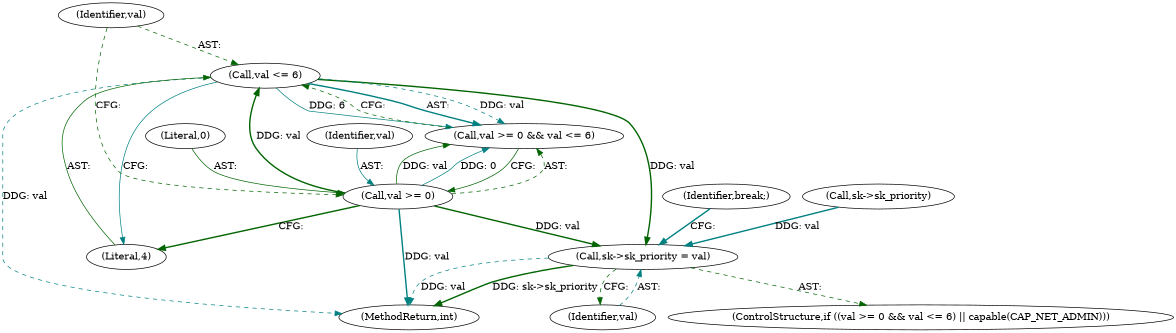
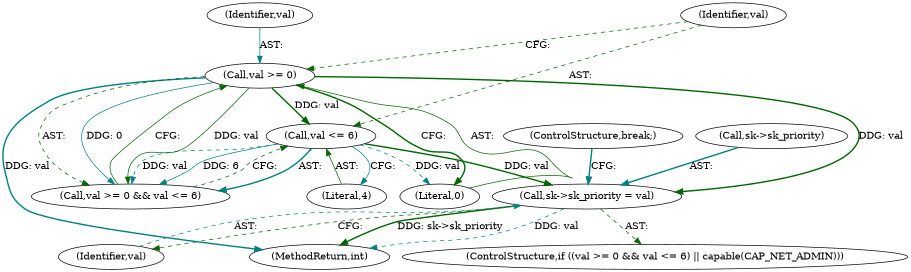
node "(Identifier,break;)": label "(Identifier,break;)" -> "(ControlStructure,break;)"
edge "(Call,val >= 0)" -> "(Literal,4)": now "(Call,val >= 0)" -> "(Literal,0)"
edge "(Call,sk->sk_priority)" -> "(Call,sk->sk_priority = val)": label "DDG: val" -> "AST: "
edge "(Call,val <= 6)" -> "(MethodReturn,int)": now "(Call,val <= 6)" -> "(Literal,0)"
